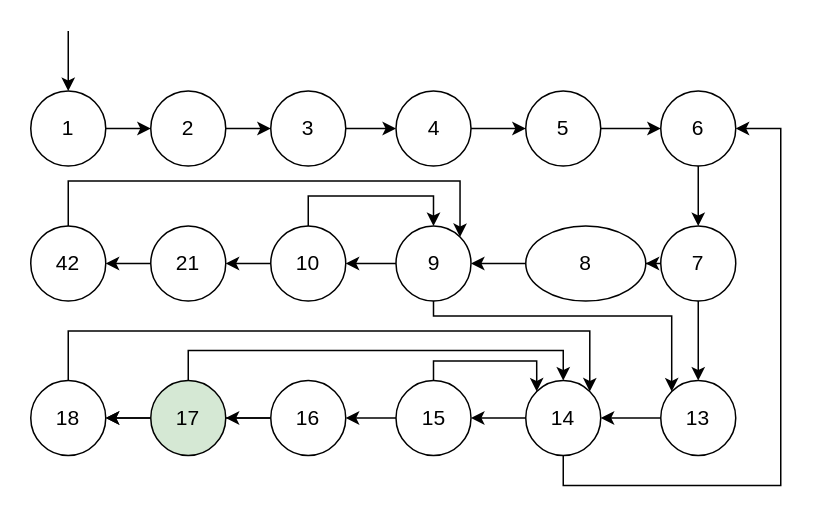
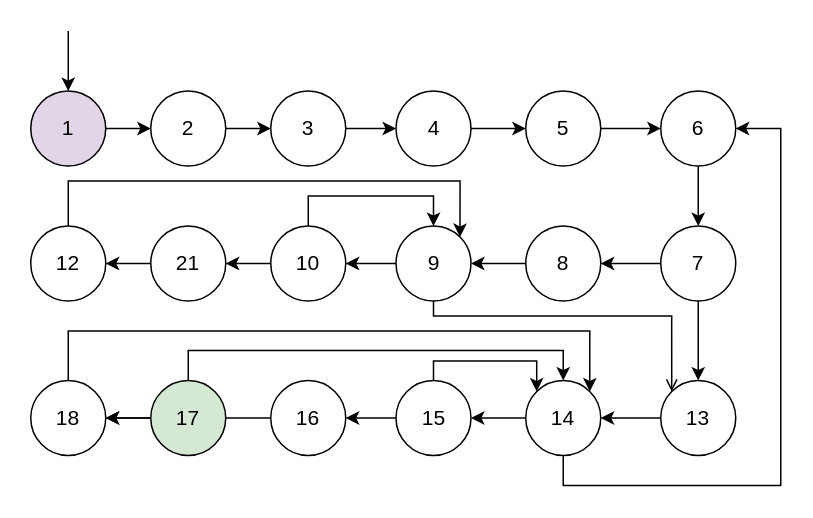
node "1": fillcolor #ffffff -> #e1d5e7
node "42": label "42" -> "12"
node "8": size 120x75 -> 75x75
edge "9" -> "13": arrowhead classic -> open
edge "16" -> "17": removed
